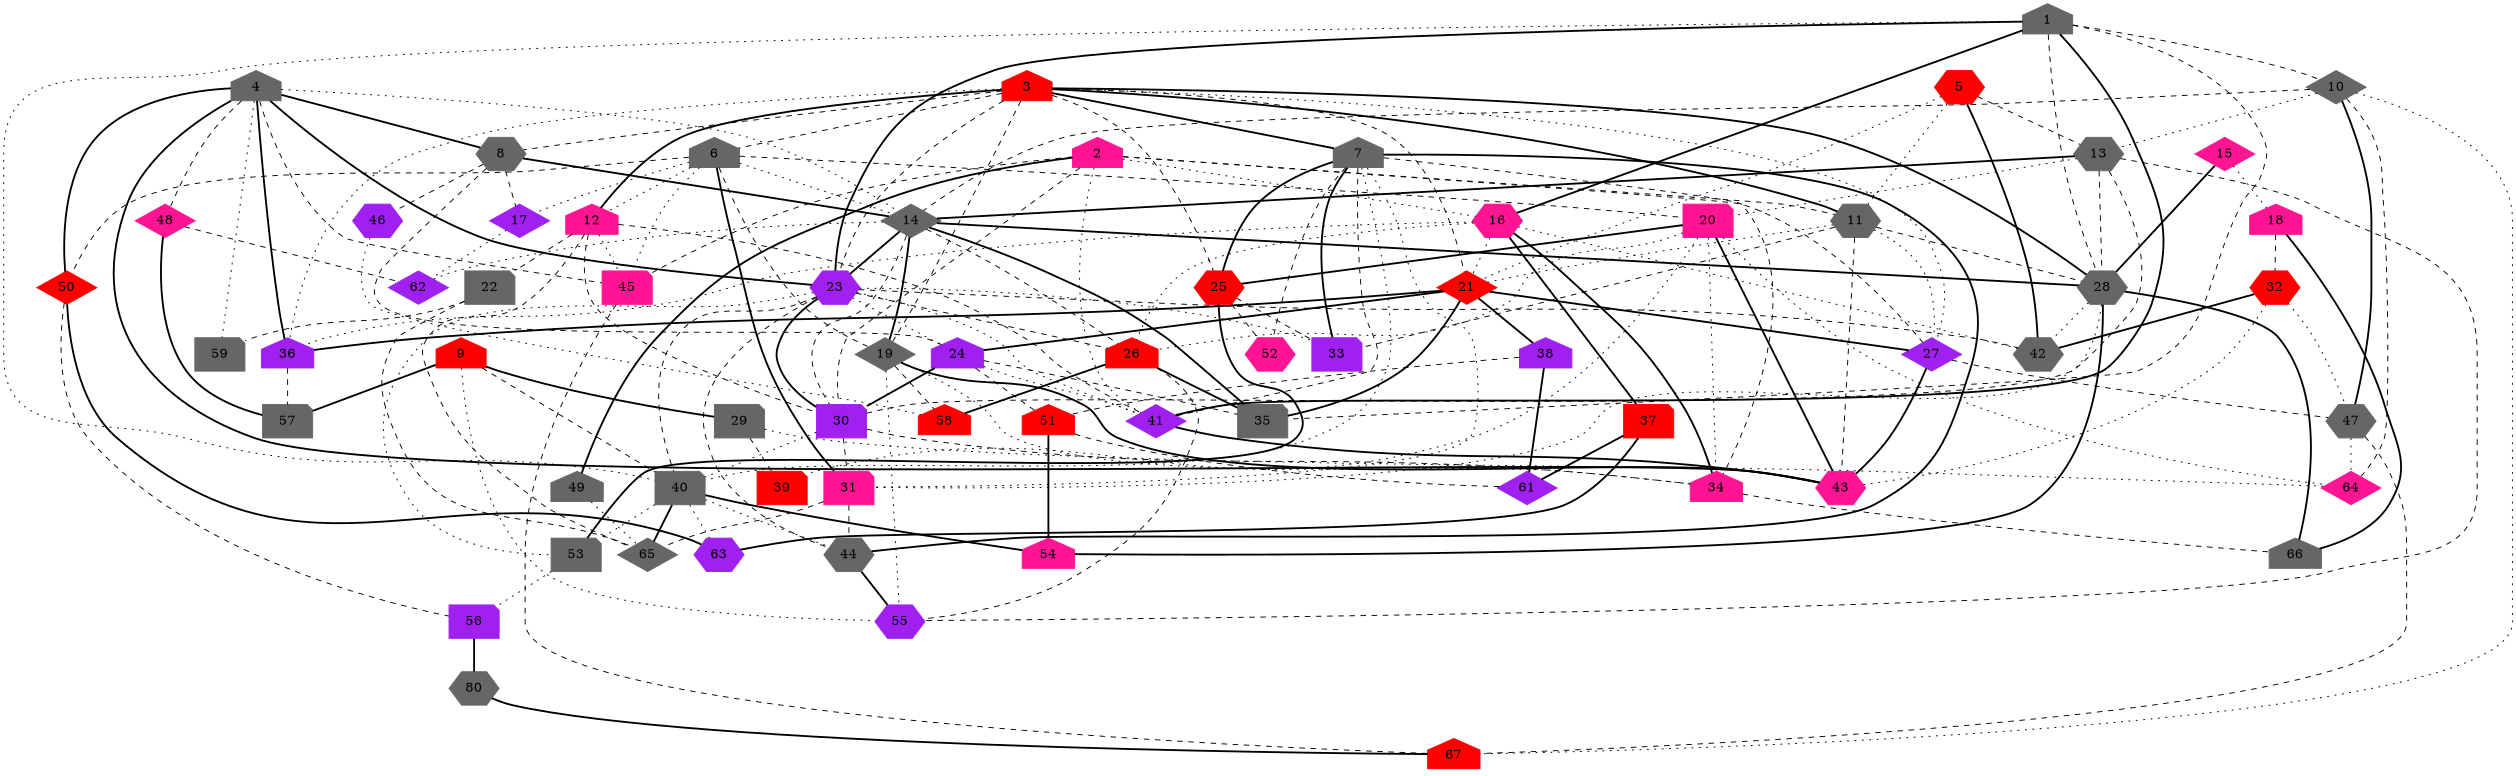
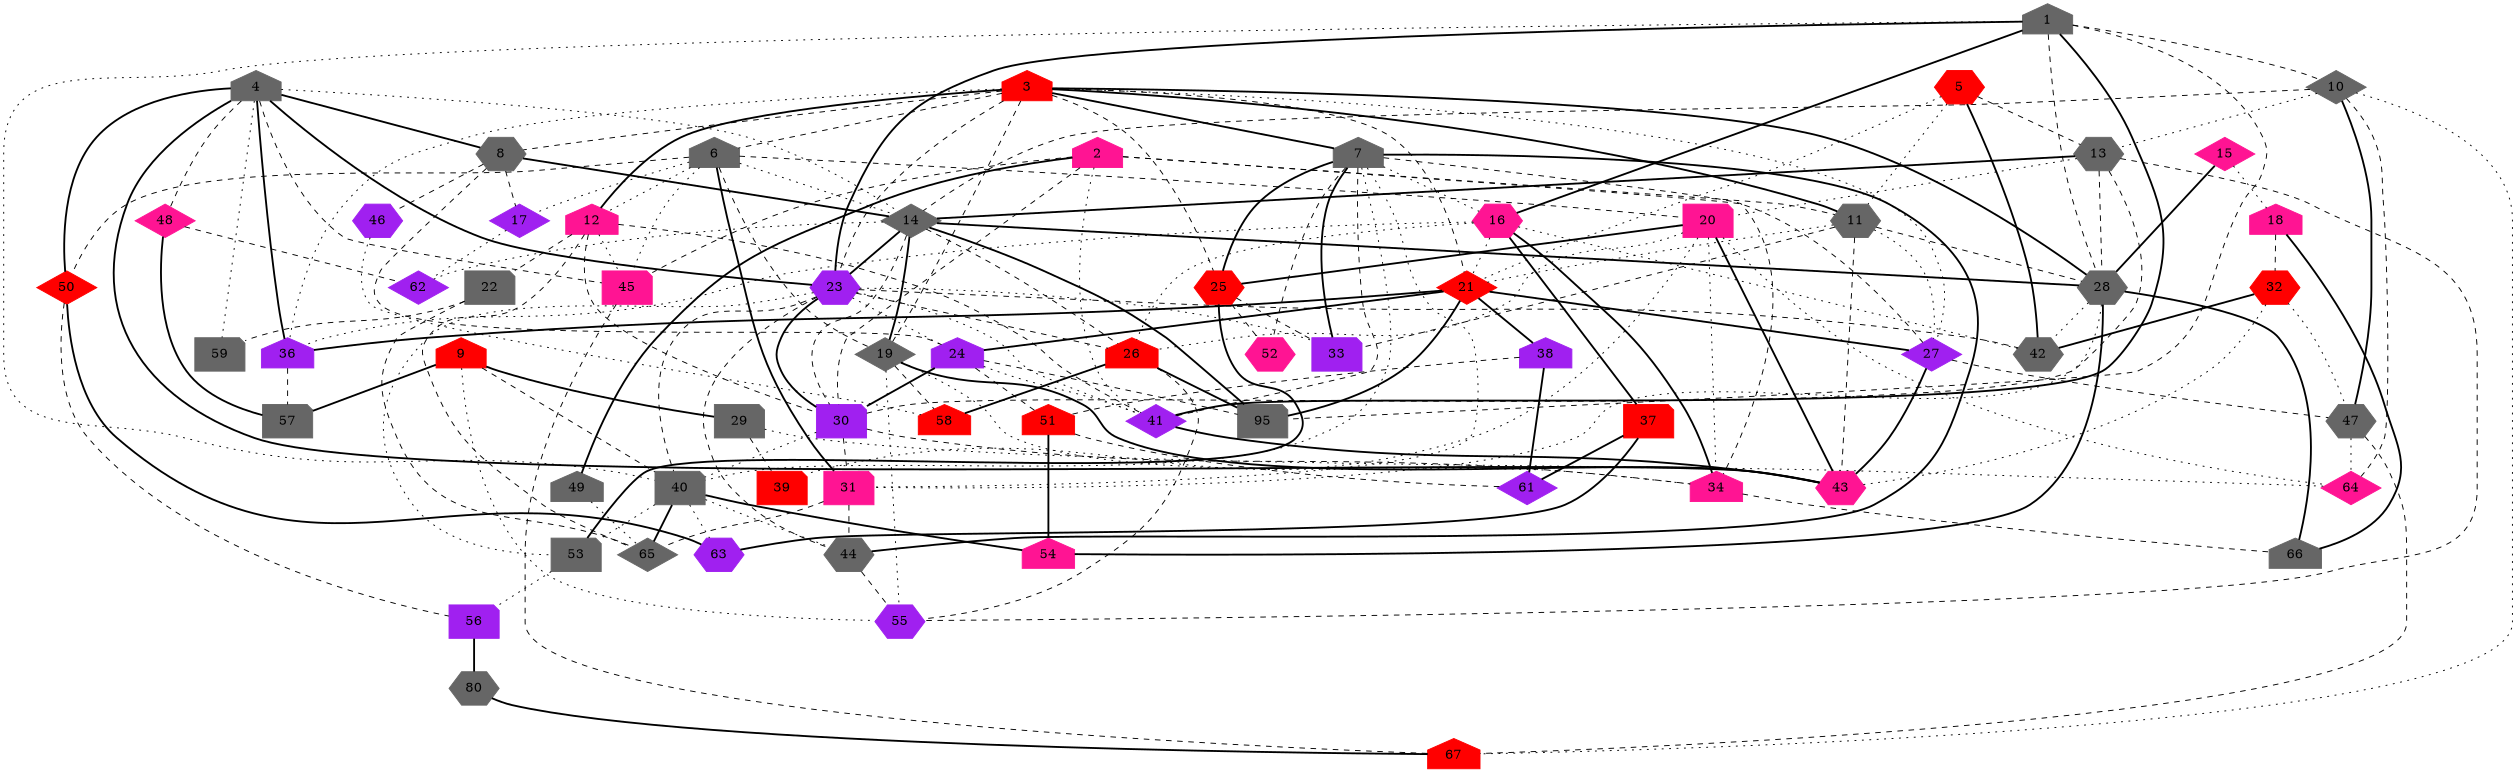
edge "2" -- "16": now "7" -- "16"
node "35": label "35" -> "95"
edge "44" -- "55": style bold -> dashed
